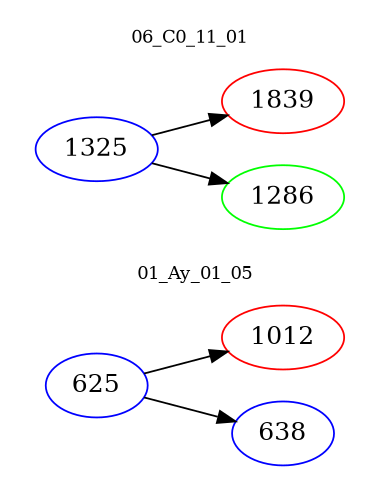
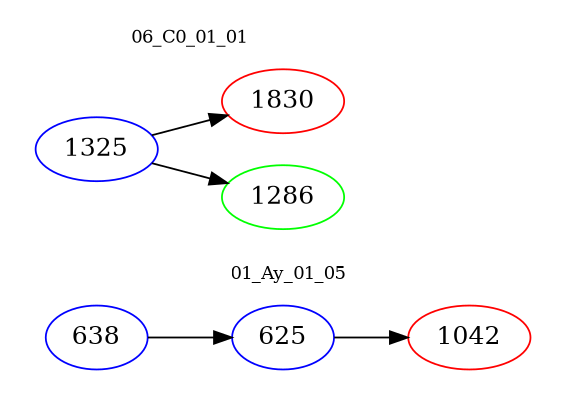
cluster "06_C0_11_01": label "06_C0_11_01" -> "06_C0_01_01"
node "1839": label "1839" -> "1830"
node "1012": label "1012" -> "1042"
edge "625" -> "638": reversed
